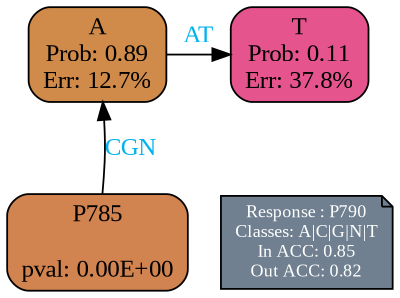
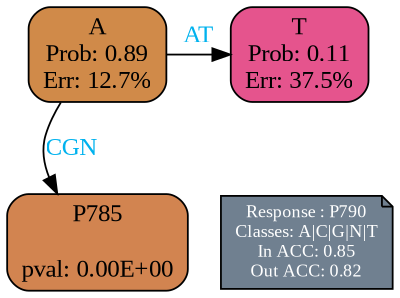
node "T Prob: 0.11 Err: 37.8%": label "T Prob: 0.11 Err: 37.8%" -> "T Prob: 0.11 Err: 37.5%"
edge "P785 pval: 0.00E+00" -> "A Prob: 0.89 Err: 12.7%": reversed
